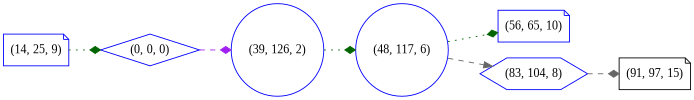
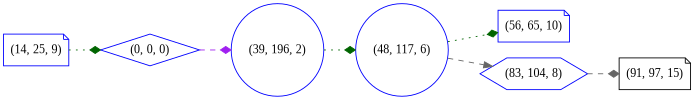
node "(39, 126, 2)": label "(39, 126, 2)" -> "(39, 196, 2)"
